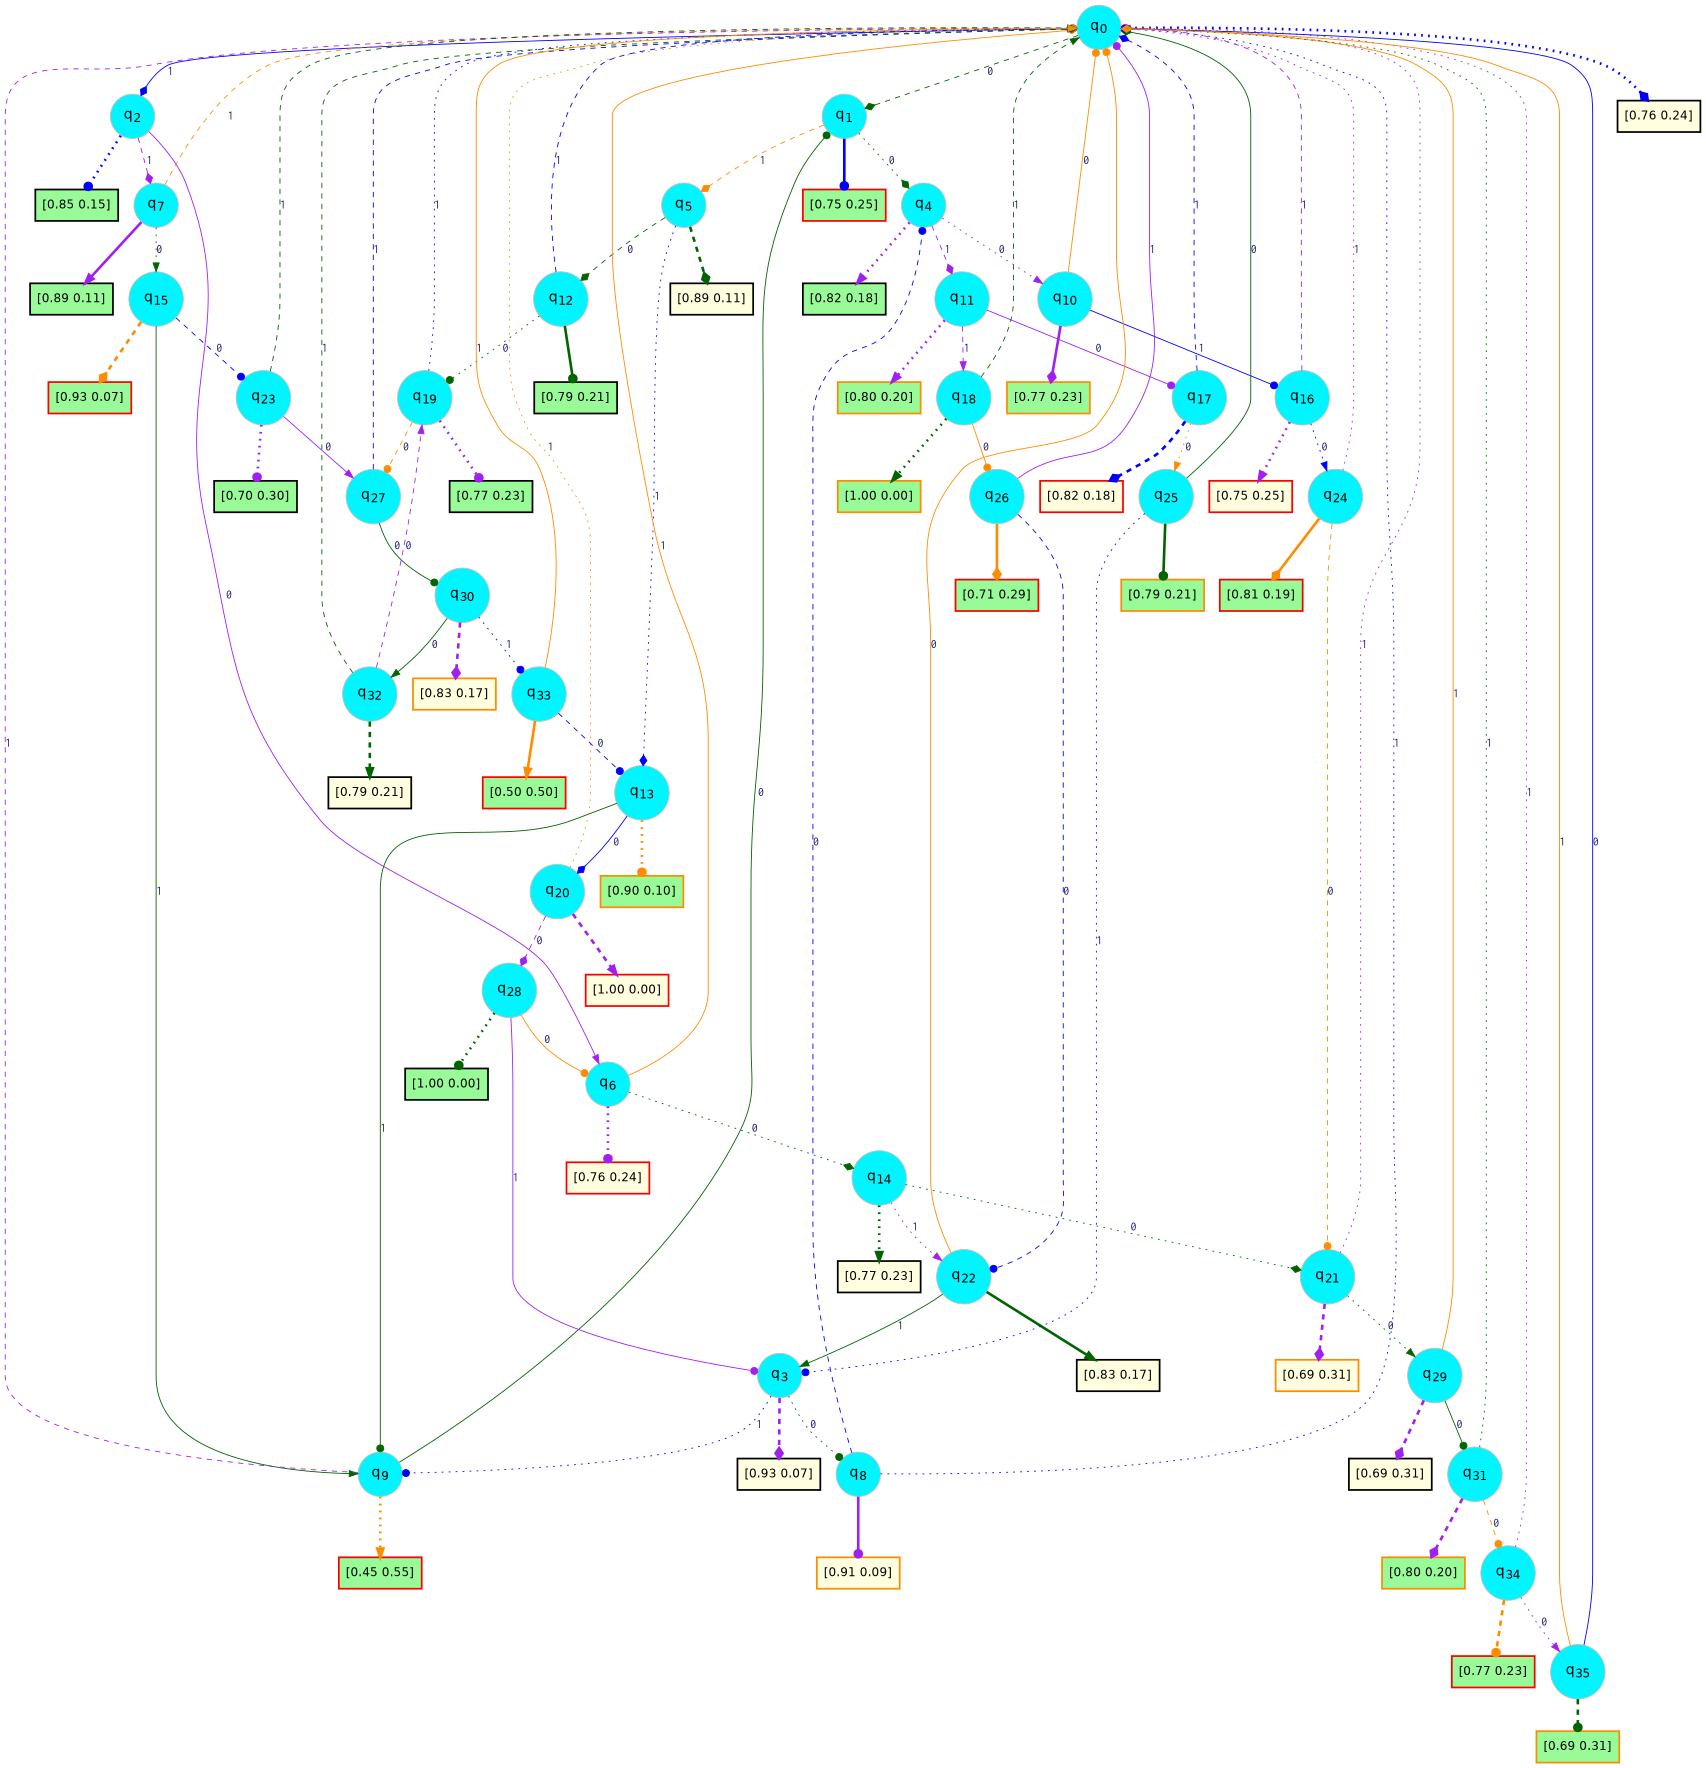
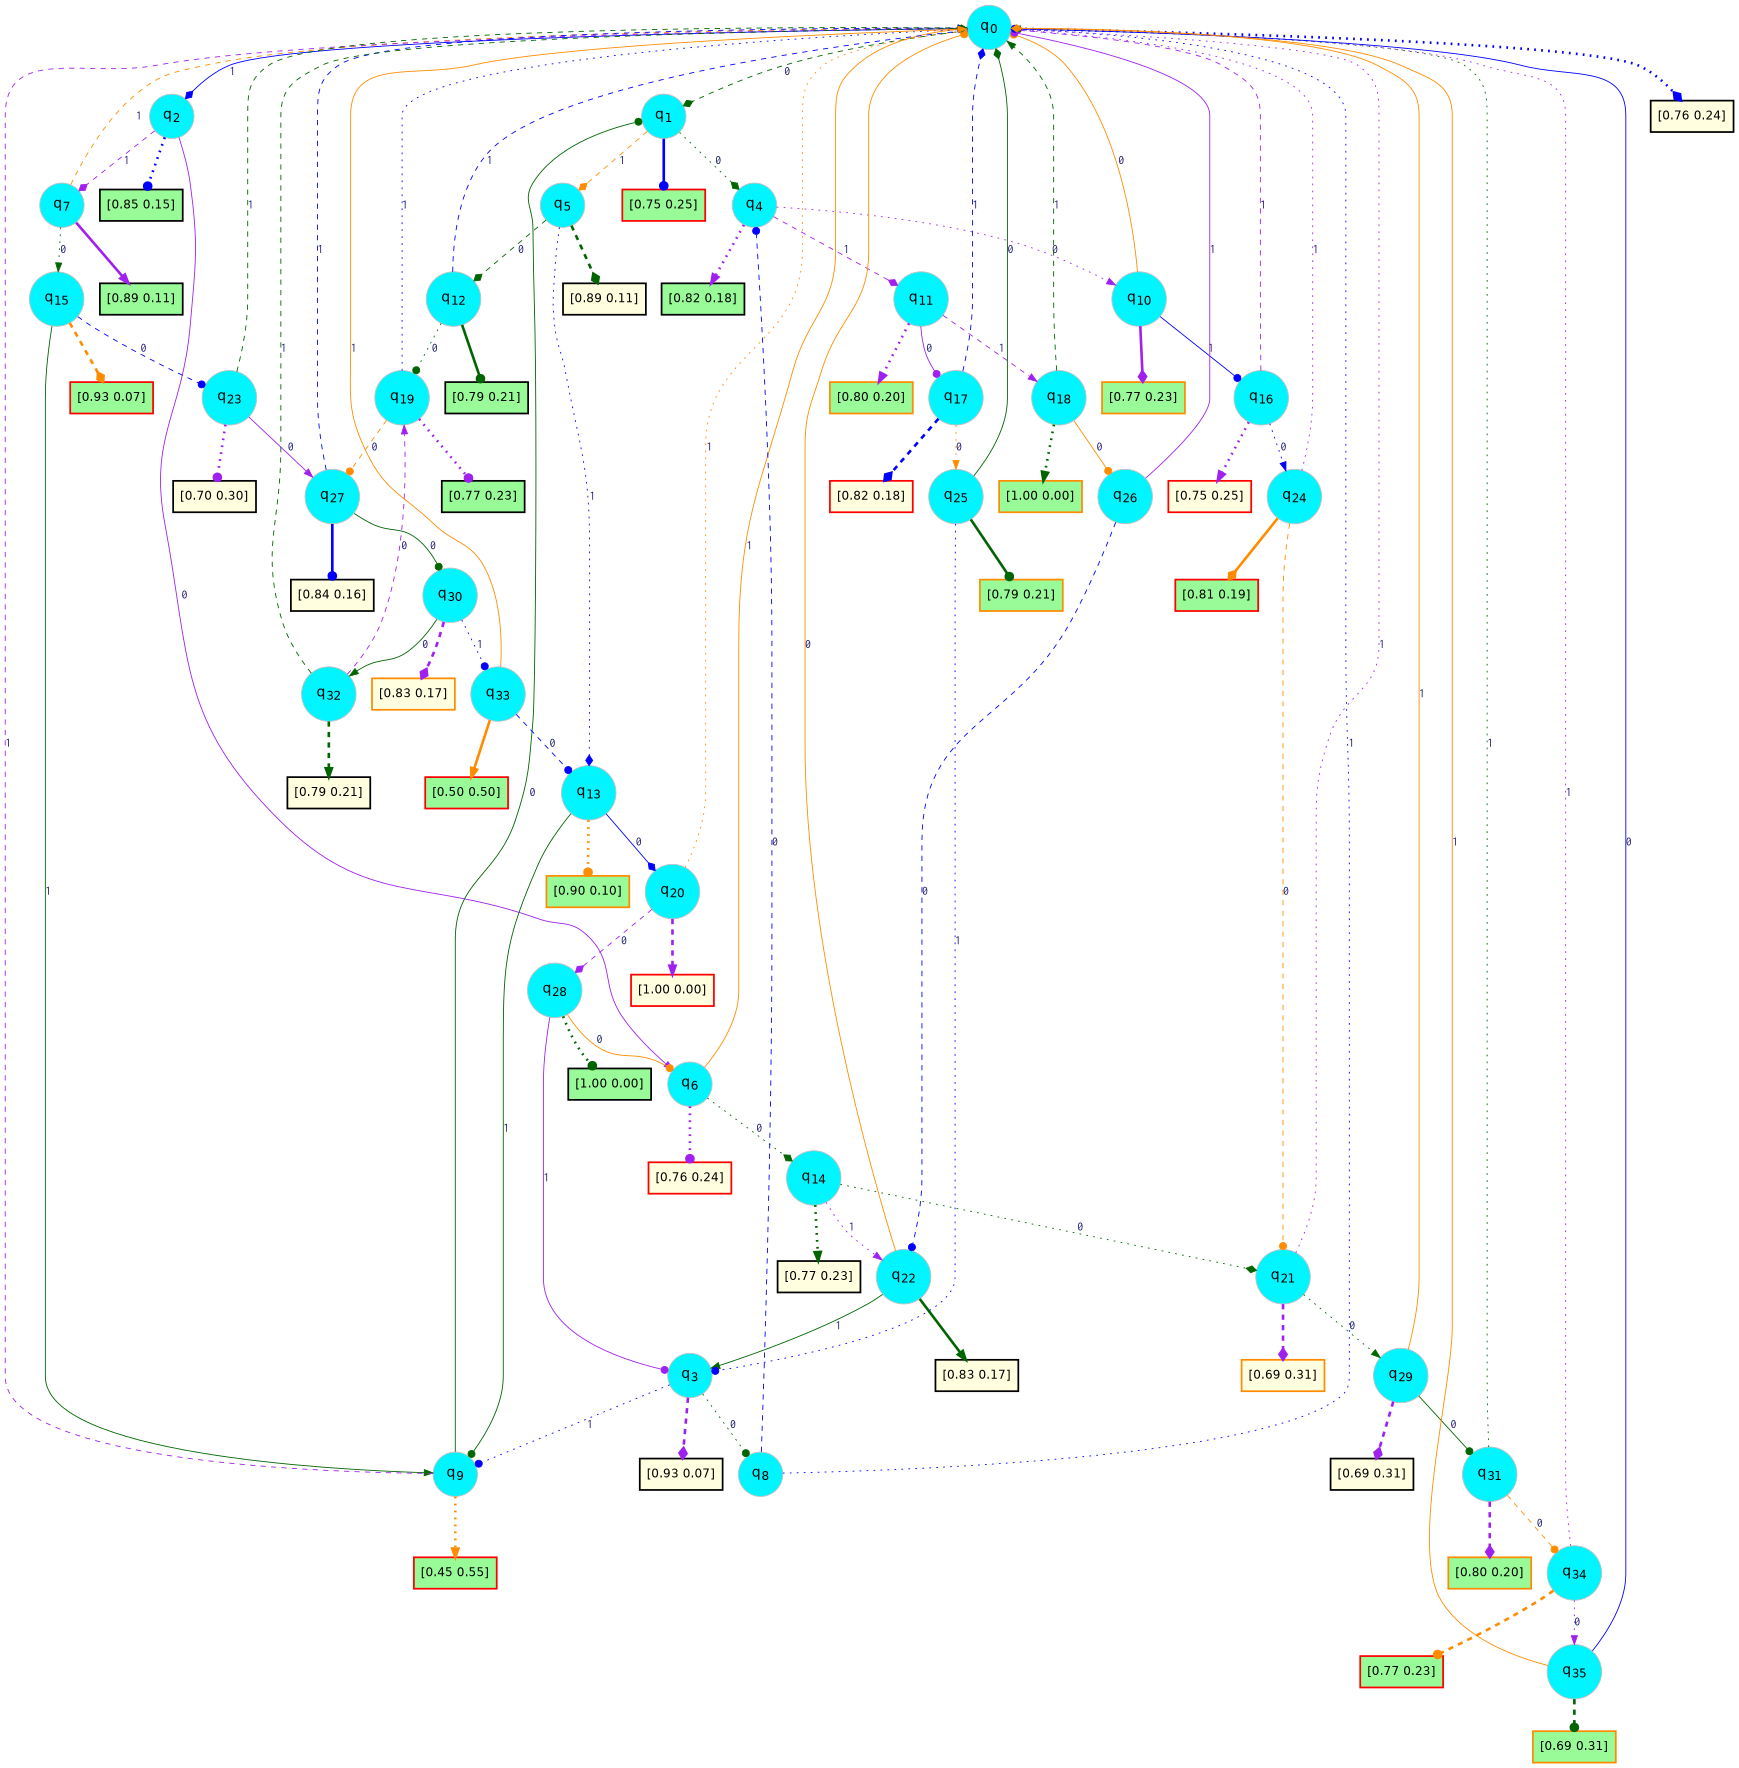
node "[0.70 0.30]": fillcolor palegreen -> lightyellow
node "[0.84 0.16]": added
node "[0.71 0.29]": removed
node "[0.91 0.09]": removed
